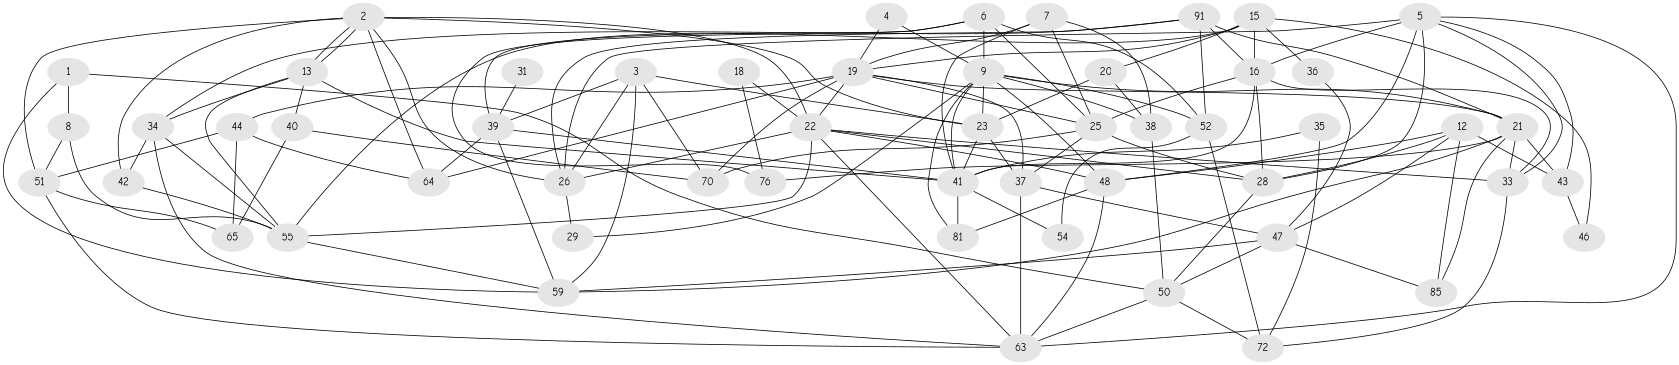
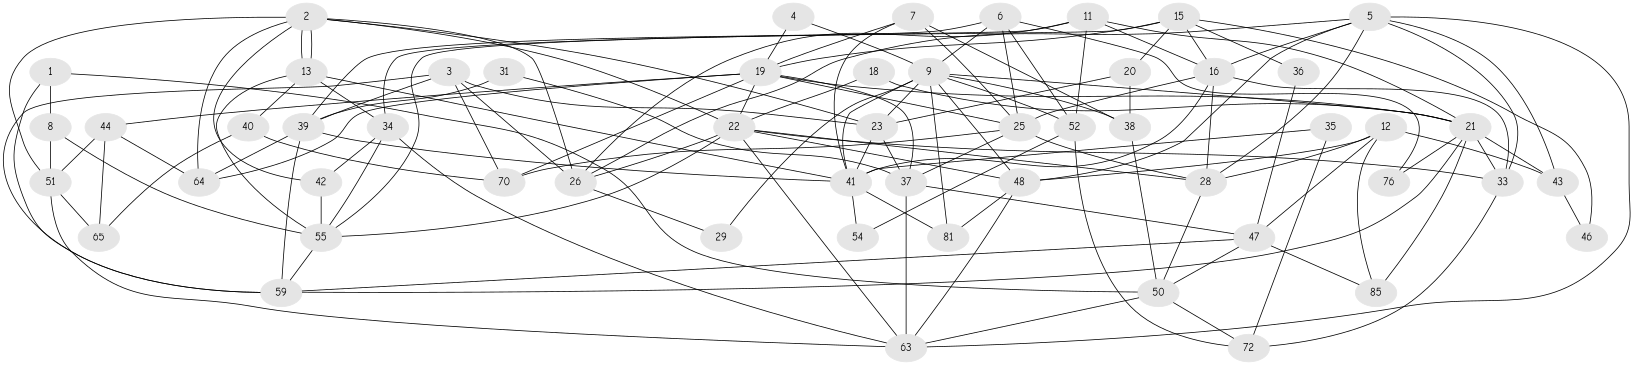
node "91": label "91" -> "11"
edge "18" -- "76": now "18" -- "21"
edge "31" -- "37": added
